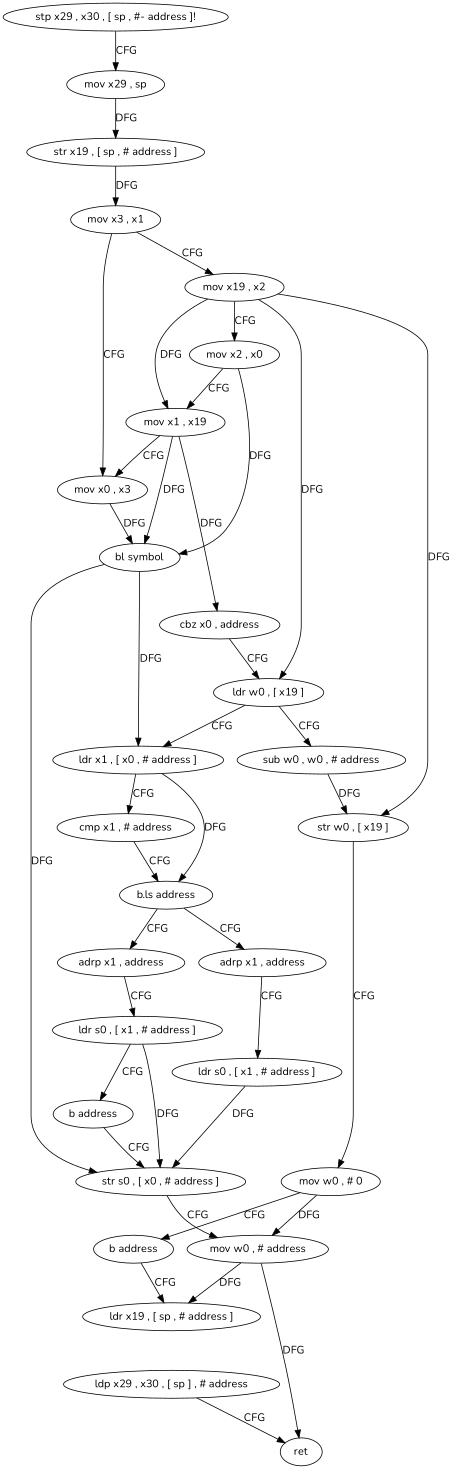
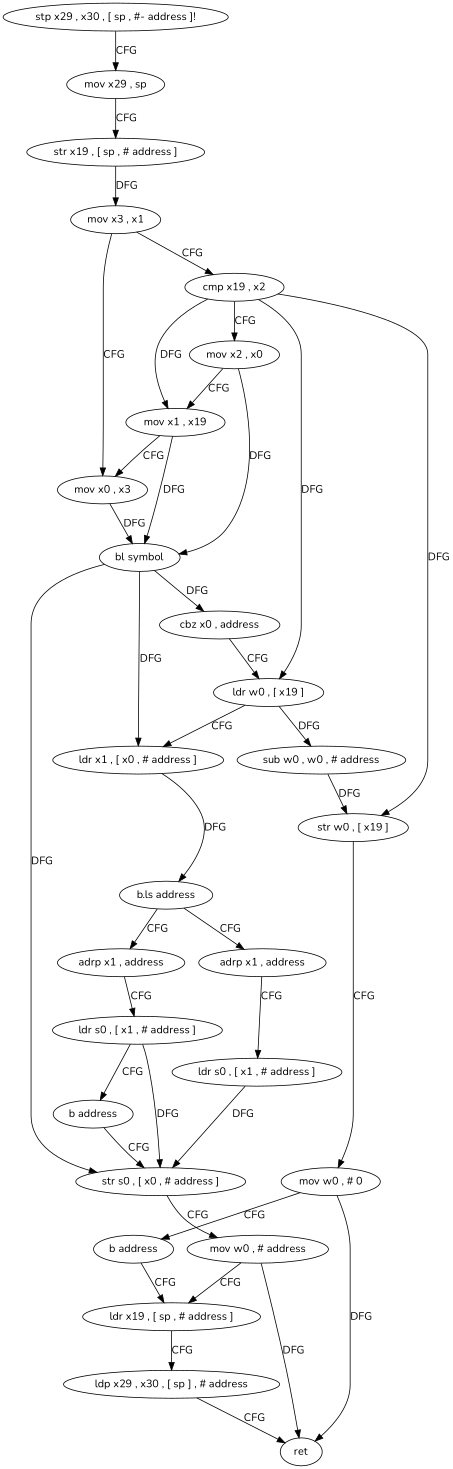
edge "mov x29 , sp" -> "str x19 , [ sp , # address ]": label "DFG" -> "CFG"
node "mov x19 , x2": label "mov x19 , x2" -> "cmp x19 , x2"
edge "mov x1 , x19" -> "cbz x0 , address": now "bl symbol" -> "cbz x0 , address"
edge "ldr w0 , [ x19 ]" -> "sub w0 , w0 , # address": label "CFG" -> "DFG"
node "cmp x1 , # address": removed
edge "mov w0 , # 0" -> "mov w0 , # address": now "mov w0 , # 0" -> "ret"
edge "mov w0 , # address" -> "ldr x19 , [ sp , # address ]": label "DFG" -> "CFG"
edge "ldr x19 , [ sp , # address ]" -> "ldp x29 , x30 , [ sp ] , # address": added, label "CFG"
